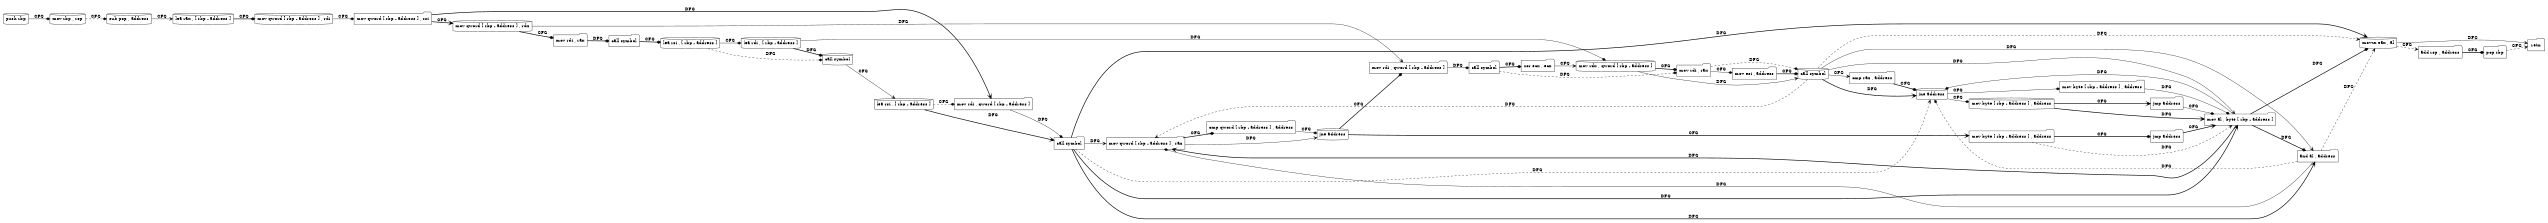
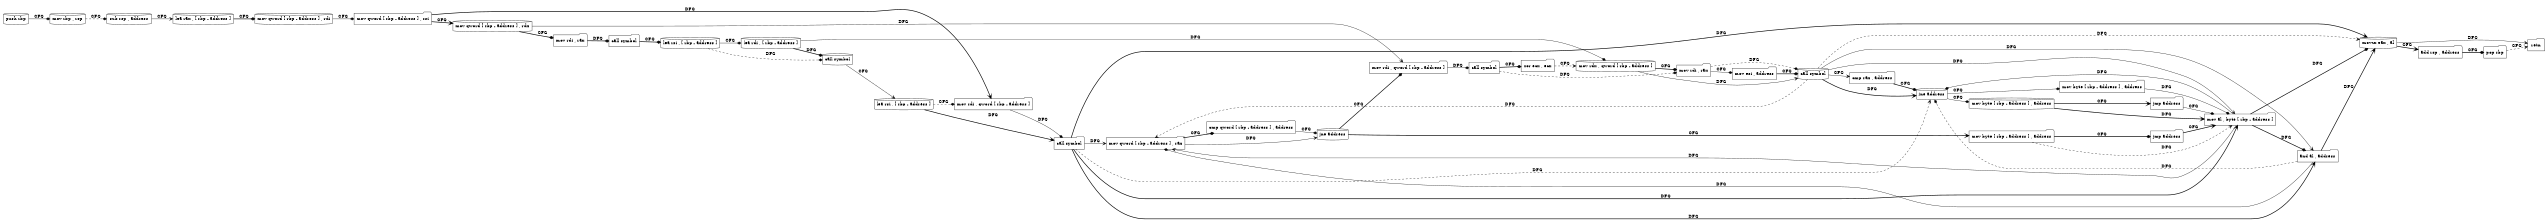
node "sub pop , address": label "sub pop , address" -> "sub rsp , address"
edge "movzx eax , al" -> "add rsp , address": style dashed -> bold
edge "xor ecx , ecx" -> "mov rdx , qword [ rbp - address ]": style solid -> dashed
edge "and al , address" -> "movzx eax , al": style dashed -> bold
edge "mov al , byte [ rbp - address ]" -> "mov qword [ rbp - address ] , rax": style bold -> solid
